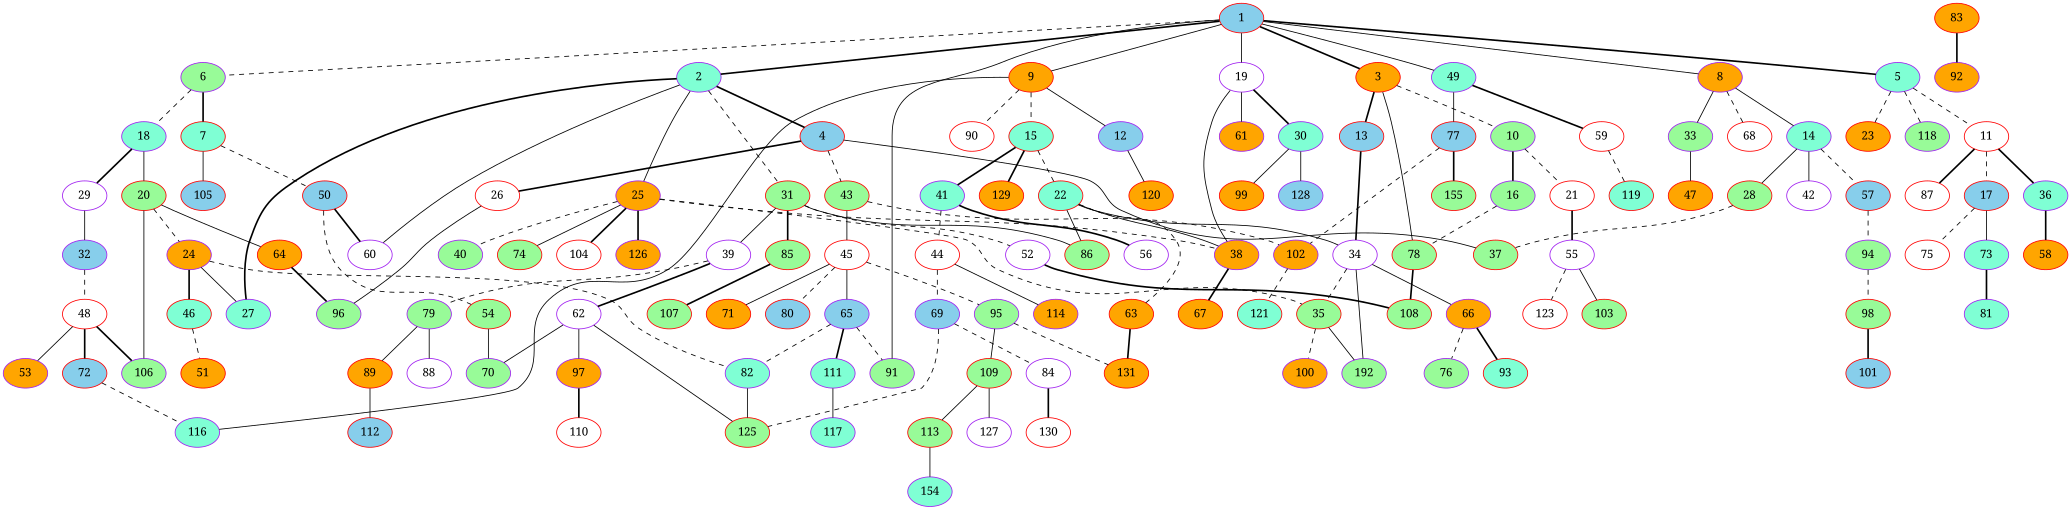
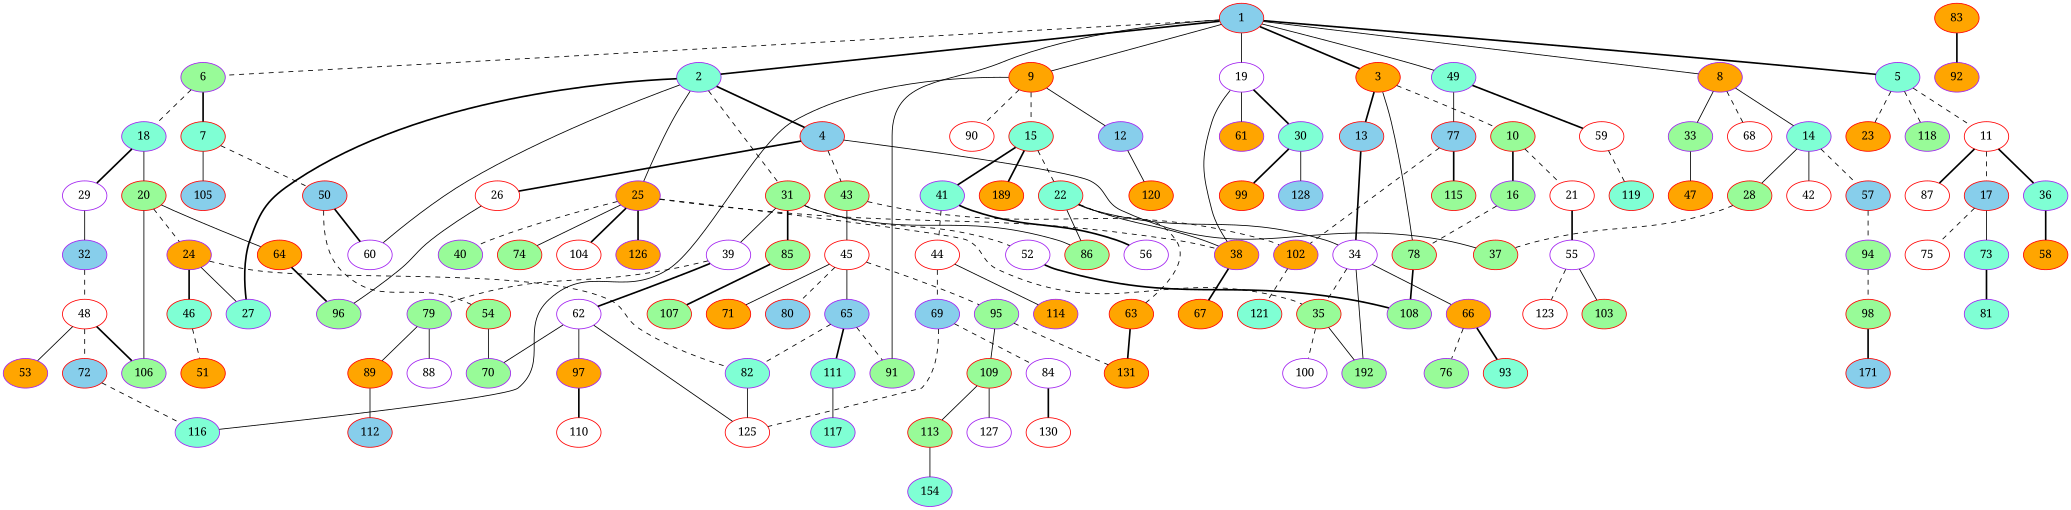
node "10": color purple -> red
edge "30" -- "99": style solid -> bold
node "129": label "129" -> "189"
node "155": label "155" -> "115"
node "42": color purple -> red
node "108": color red -> purple
edge "48" -- "72": style bold -> dashed
node "100": fillcolor orange -> white
node "101": label "101" -> "171"
node "125": fillcolor palegreen -> white
